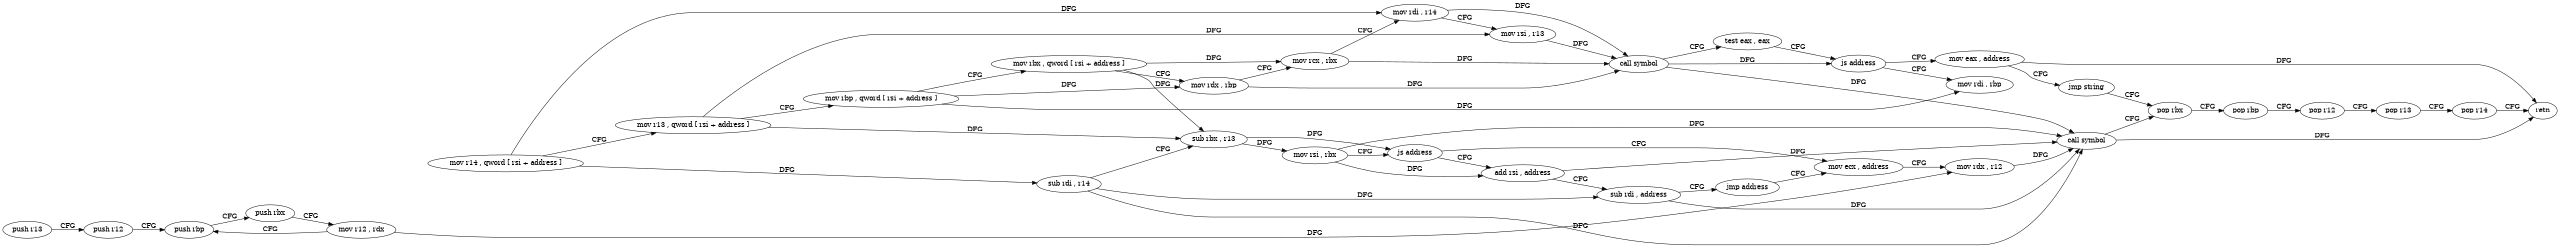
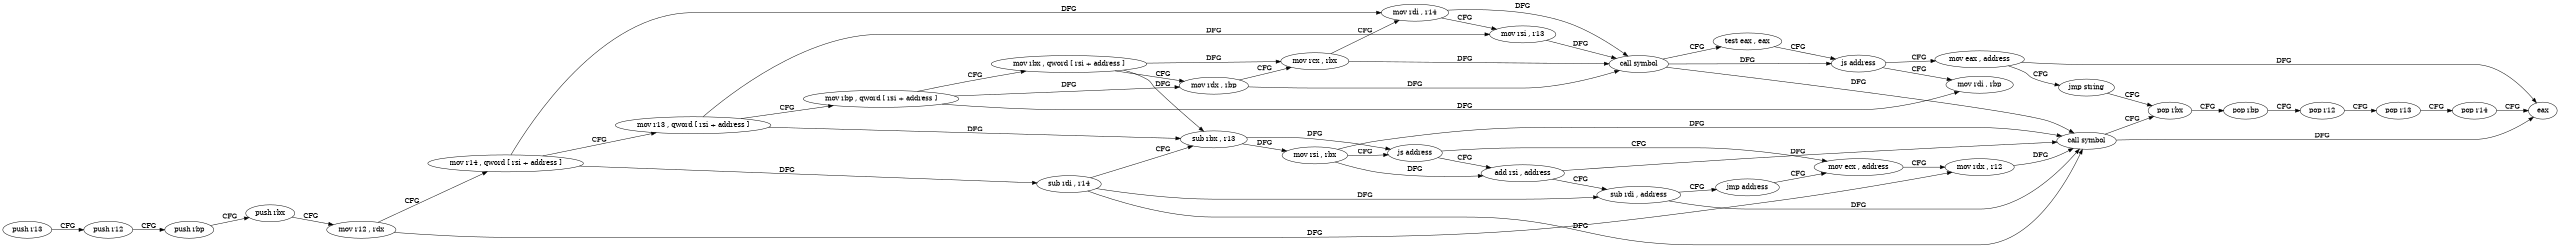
node "retn": label "retn" -> "eax"
edge "mov r12 , rdx" -> "push rbp": now "mov r12 , rdx" -> "mov r14 , qword [ rsi + address ]"
